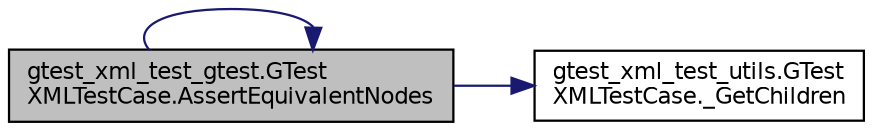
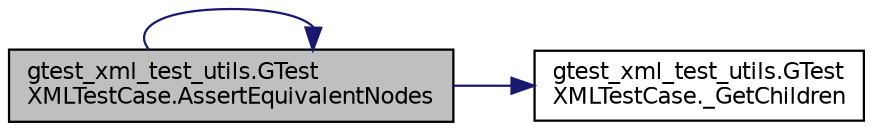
node "gtest_xml_test_gtest.GTest XMLTestCase.AssertEquivalentNodes": label "gtest_xml_test_gtest.GTest XMLTestCase.AssertEquivalentNodes" -> "gtest_xml_test_utils.GTest XMLTestCase.AssertEquivalentNodes"
